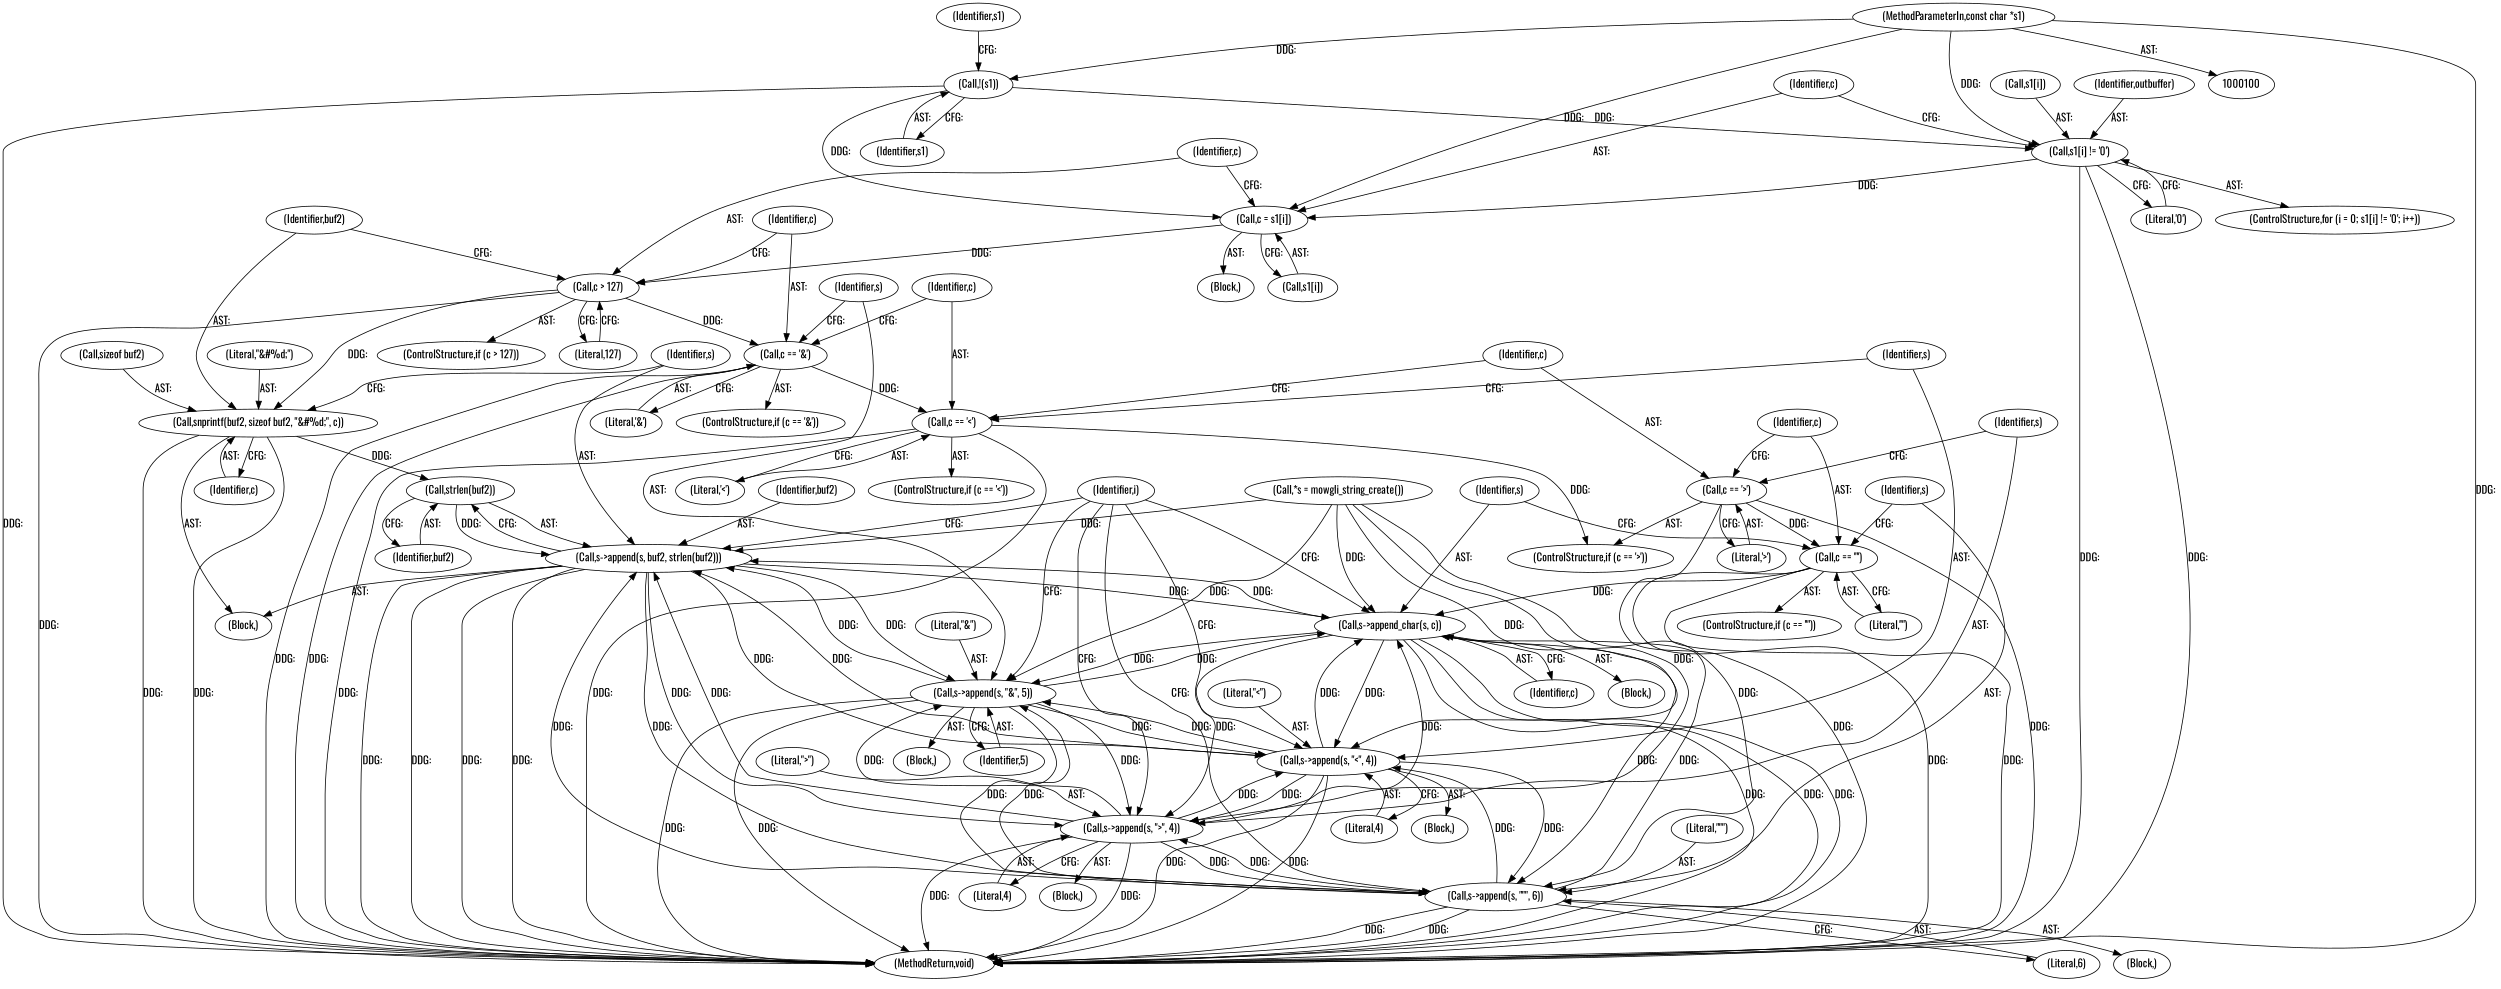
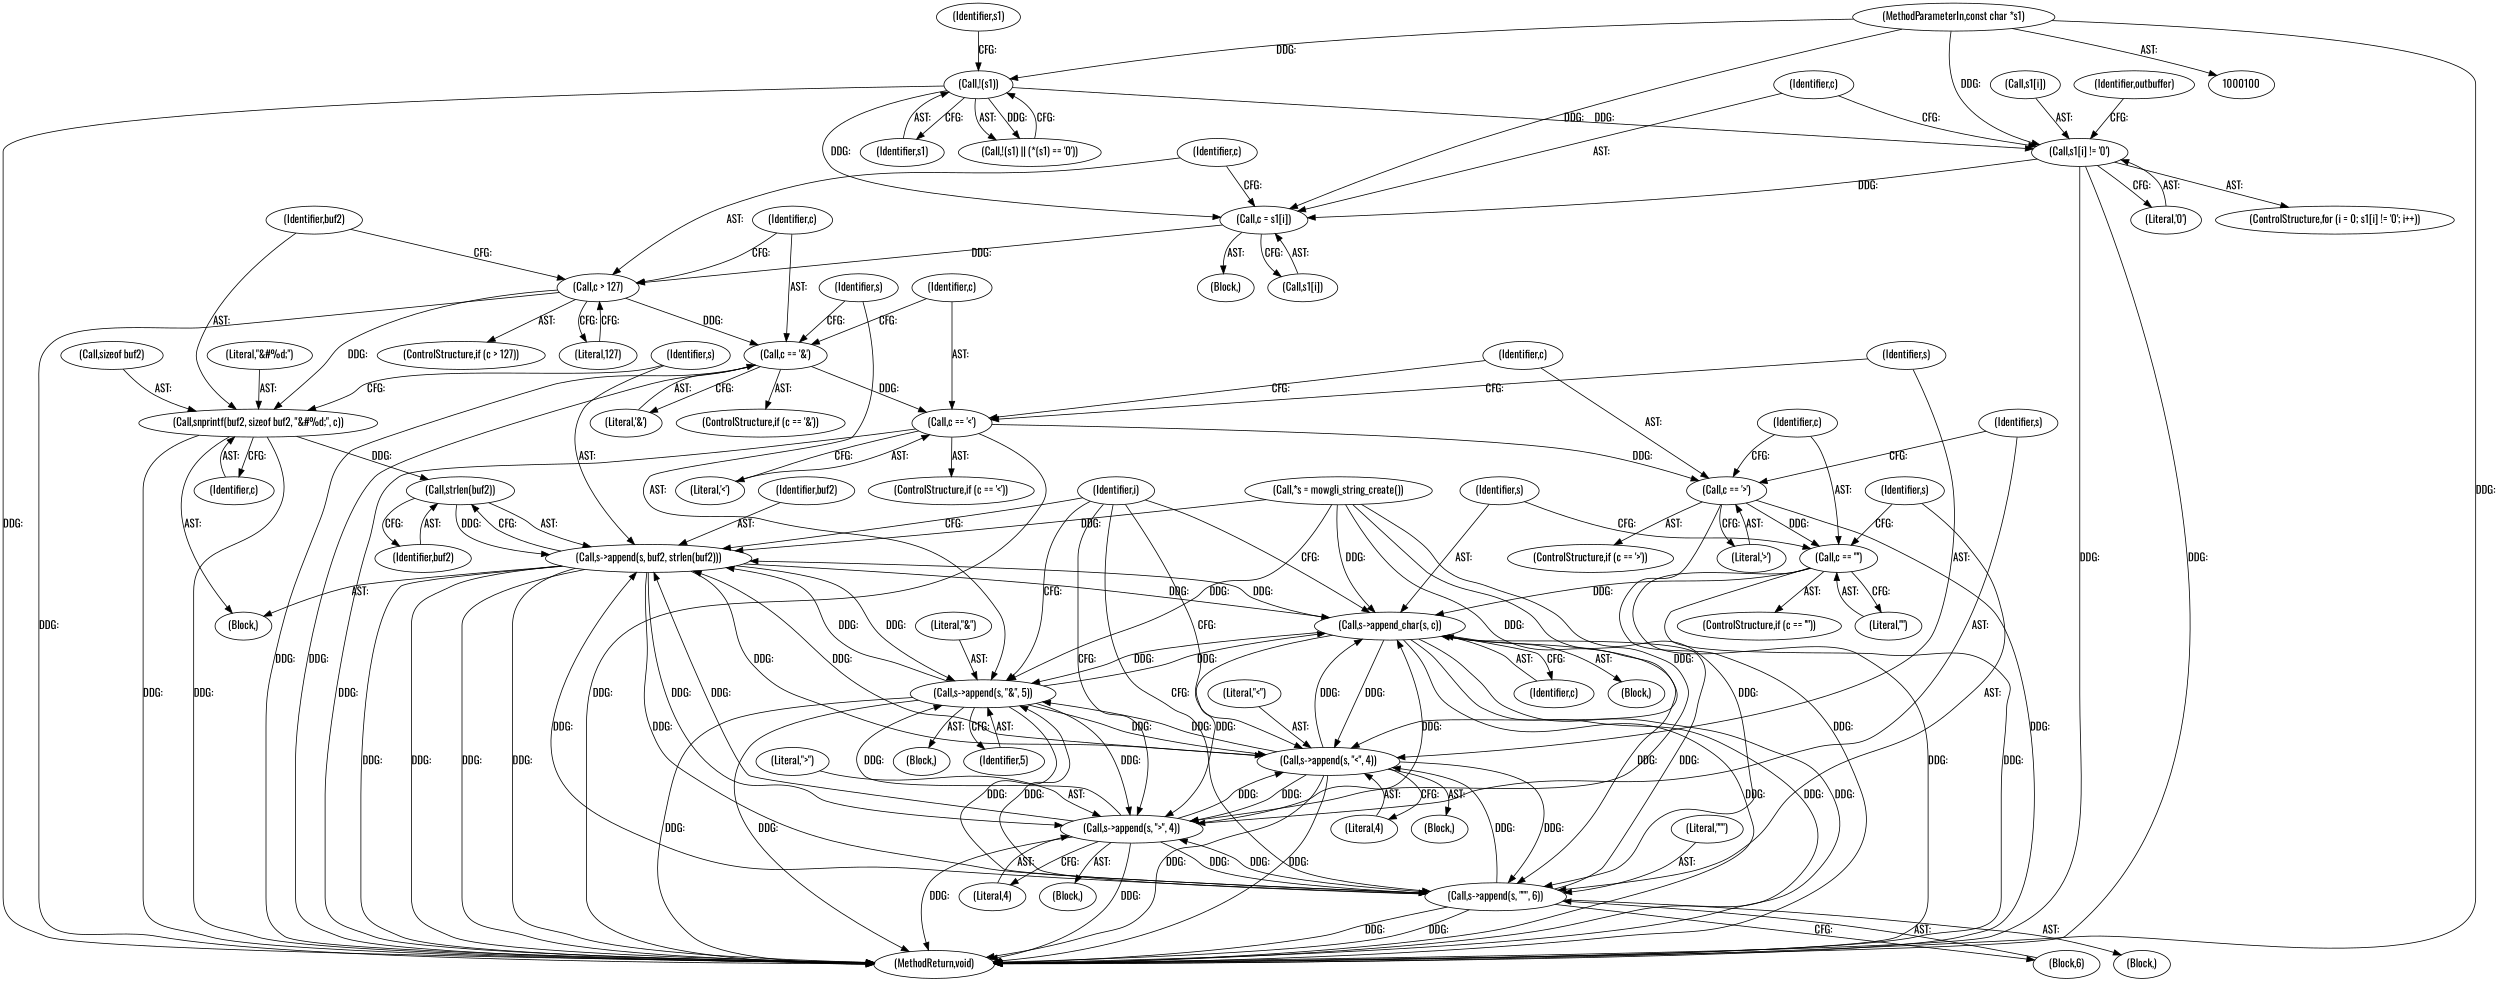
edge "(Identifier,outbuffer)" -> "(Call,s1[i] != '0')": label "AST: " -> "CFG: "
node "(Call,!(s1) || (*(s1) == '0'))": added
edge "(Literal,'0')" -> "(Call,s1[i] != '0')": label "CFG: " -> "AST: "
edge "(Call,c == '<')" -> "(ControlStructure,if (c == '>'))": now "(Call,c == '<')" -> "(Call,c == '>')"
node "(Literal,6)": label "(Literal,6)" -> "(Block,6)"
